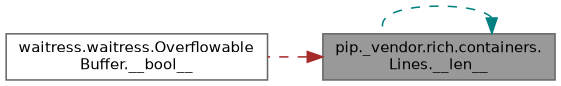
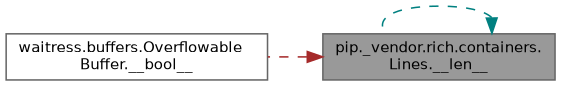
node "waitress.waitress.Overflowable Buffer.__bool__": label "waitress.waitress.Overflowable Buffer.__bool__" -> "waitress.buffers.Overflowable Buffer.__bool__"
